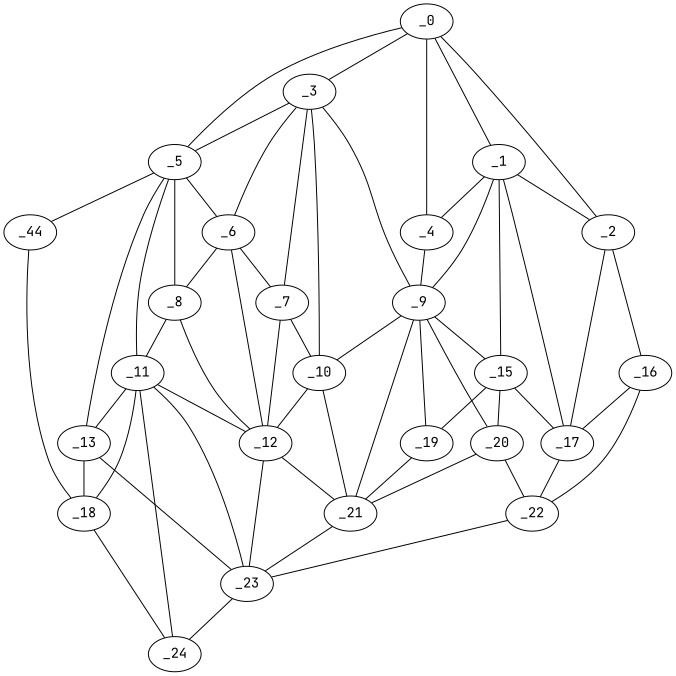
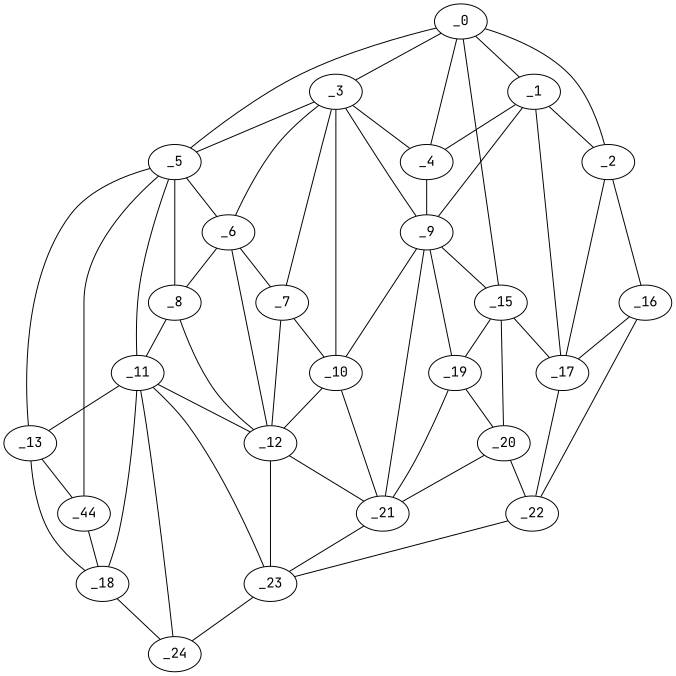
edge "_3" -- "_4": added
edge "_1" -- "_15": now "_0" -- "_15"
edge "_9" -- "_20": now "_19" -- "_20"
edge "_13" -- "_23": now "_13" -- "_44"
